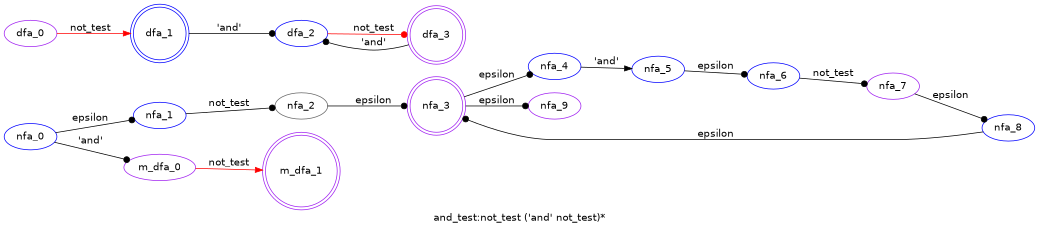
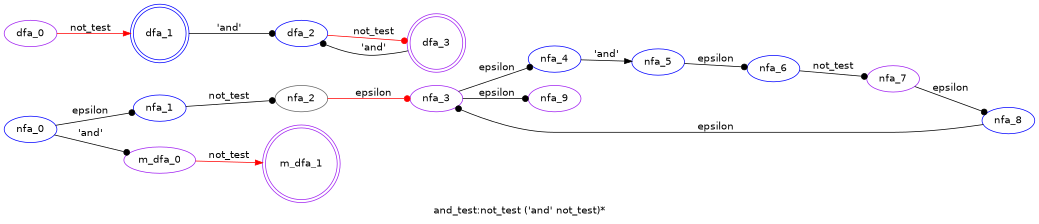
edge "nfa_2" -> "nfa_3": color black -> red
node "nfa_3": shape doublecircle -> ellipse
